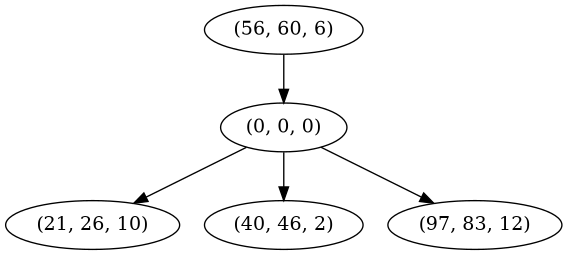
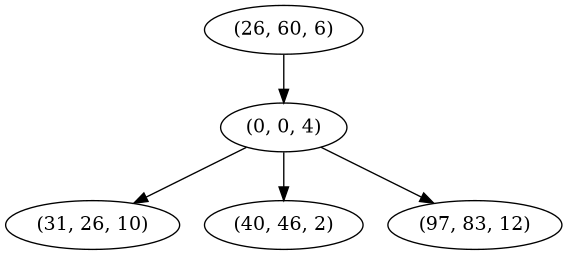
node "(56, 60, 6)": label "(56, 60, 6)" -> "(26, 60, 6)"
node "(0, 0, 0)": label "(0, 0, 0)" -> "(0, 0, 4)"
node "(21, 26, 10)": label "(21, 26, 10)" -> "(31, 26, 10)"
